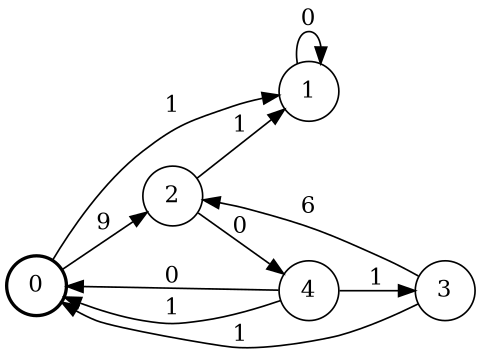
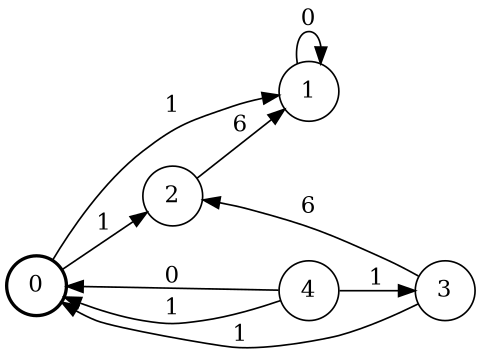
edge "2" -> "1": label "1" -> "6"
edge "0" -> "2": label "9" -> "1"
edge "2" -> "4": removed, label "0"
